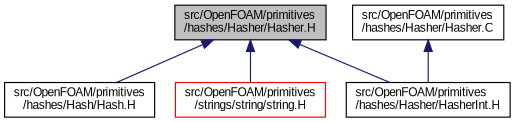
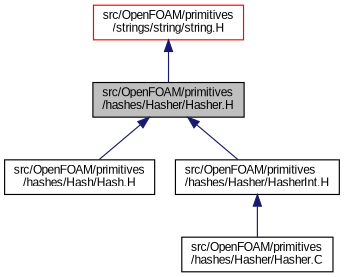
edge "src/OpenFOAM/primitives /strings/string/string.H" -> "src/OpenFOAM/primitives /hashes/Hasher/Hasher.H": reversed
edge "src/OpenFOAM/primitives /hashes/Hasher/HasherInt.H" -> "src/OpenFOAM/primitives /hashes/Hasher/Hasher.C": reversed
